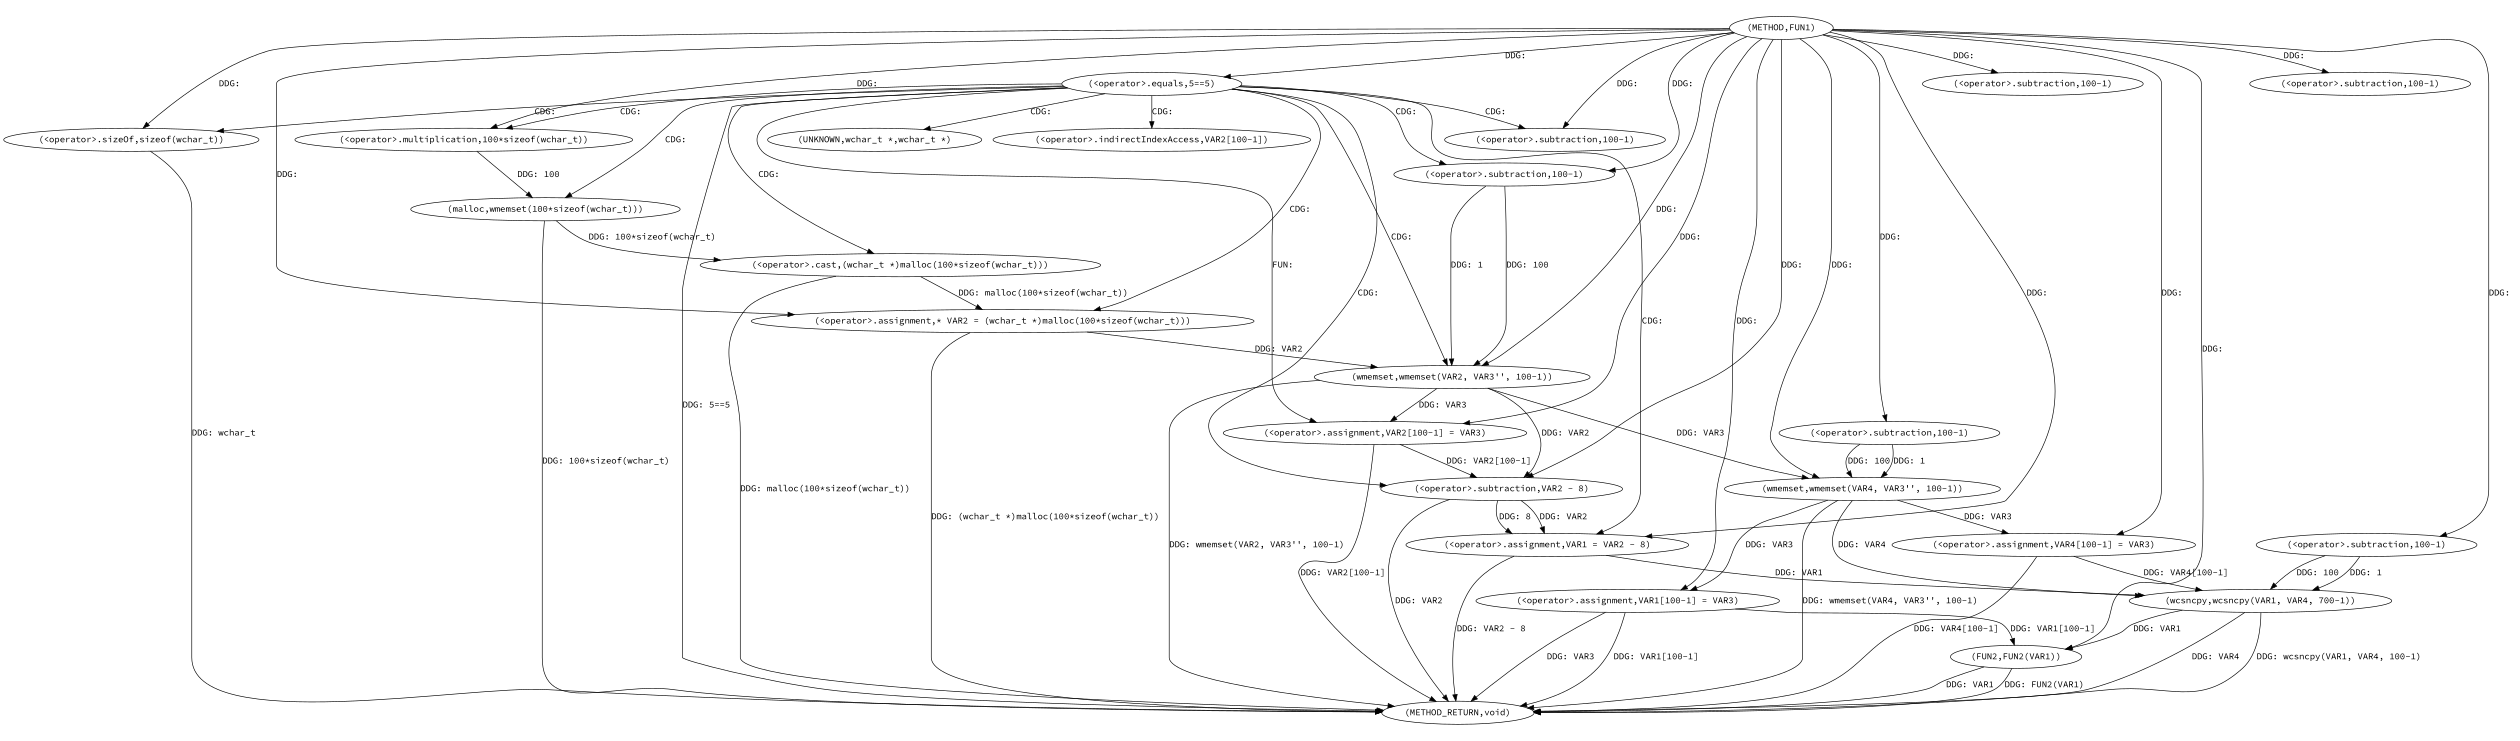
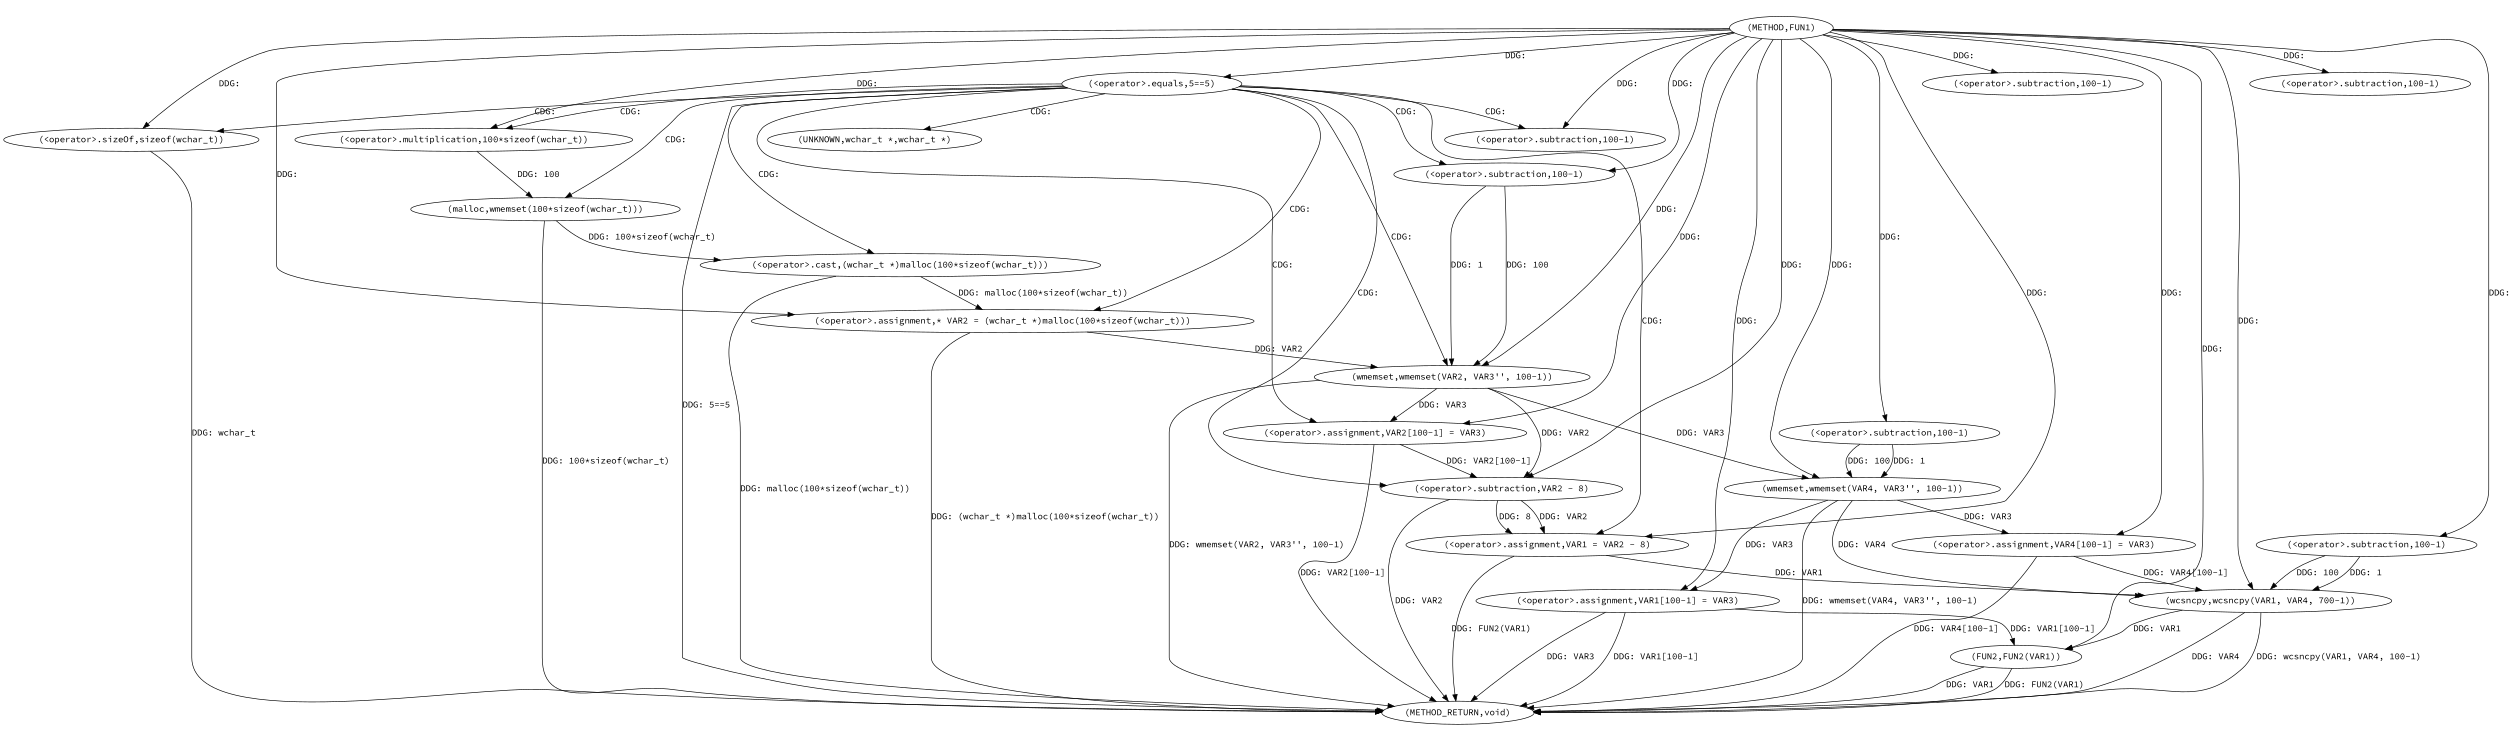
edge "(METHOD,FUN1)" -> "(wcsncpy,wcsncpy(VAR1, VAR4, 700-1))": added, label "DDG:"
node "(<operator>.indirectIndexAccess,VAR2[100-1])": removed
edge "(<operator>.equals,5==5)" -> "(<operator>.assignment,VAR2[100-1] = VAR3)": label "FUN: " -> "CDG: "
edge "(<operator>.assignment,VAR1 = VAR2 - 8)" -> "(METHOD_RETURN,void)": label "DDG: VAR2 - 8" -> "DDG: FUN2(VAR1)"
